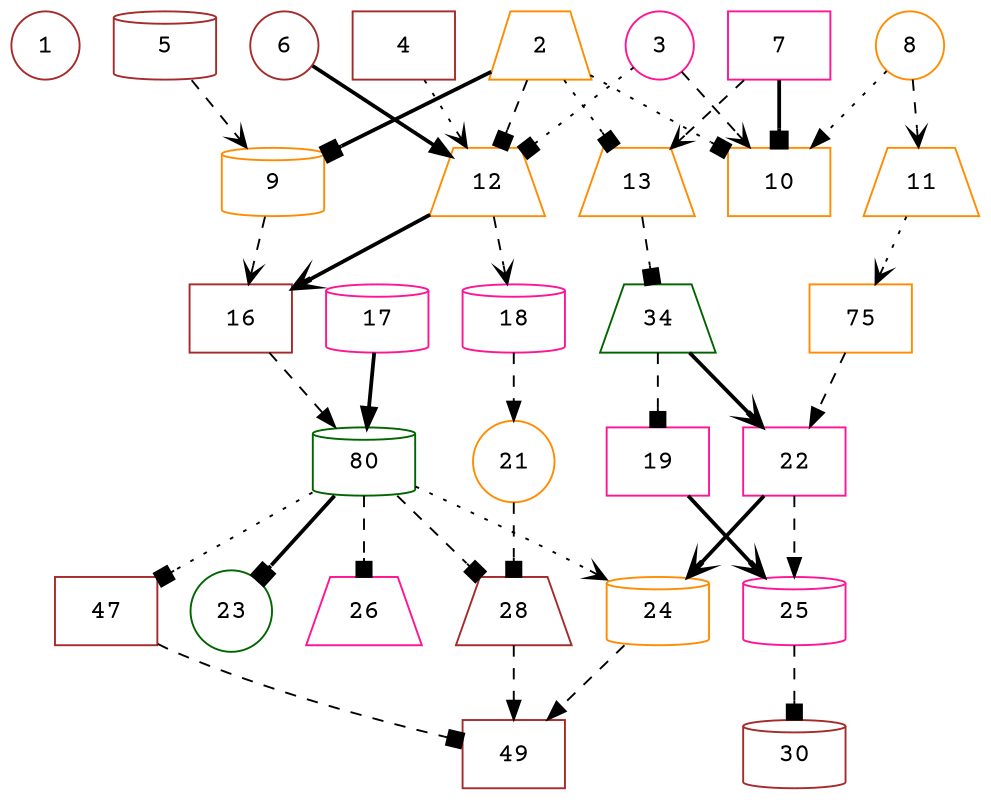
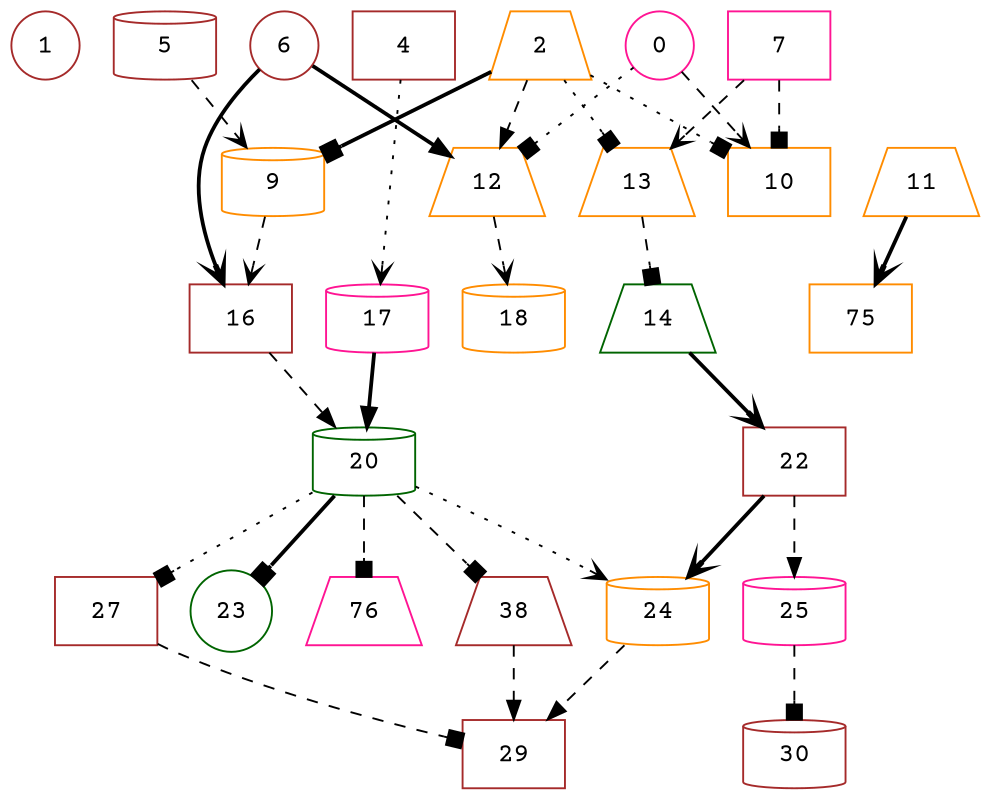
node "3": label "3" -> "0"
node "8": removed
edge "7" -> "10": style bold -> dashed
edge "2" -> "12": arrowhead box -> normal
edge "4" -> "12": now "4" -> "17"
edge "11" -> "75": style dotted -> bold
edge "12" -> "16": now "6" -> "16"
node "18": color deeppink -> darkorange
node "34": label "34" -> "14"
edge "75" -> "22": removed
node "80": label "80" -> "20"
node "21": removed
node "19": removed
node "22": color deeppink -> brown
node "47": label "47" -> "27"
node "26": label "26" -> "76"
node "28": label "28" -> "38"
node "49": label "49" -> "29"
